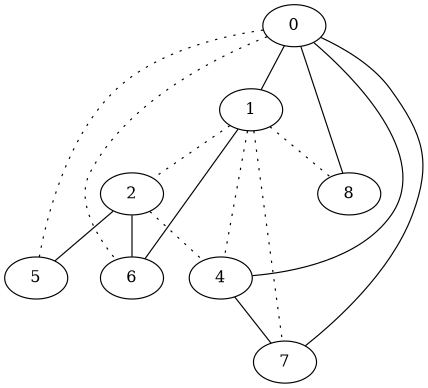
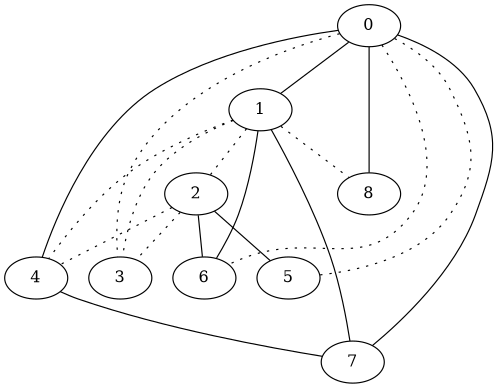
edge "1" -- "7": style dotted -> solid
node "3": added
